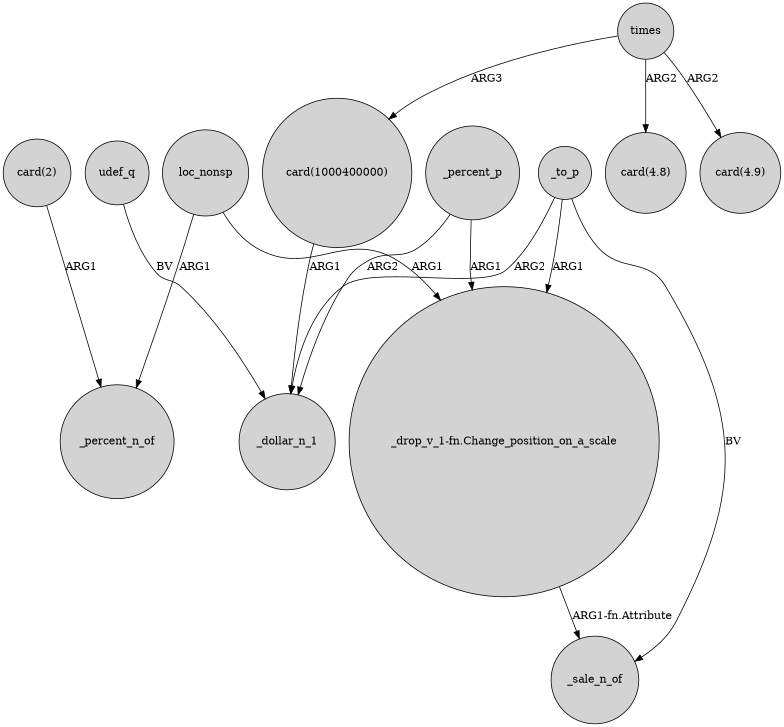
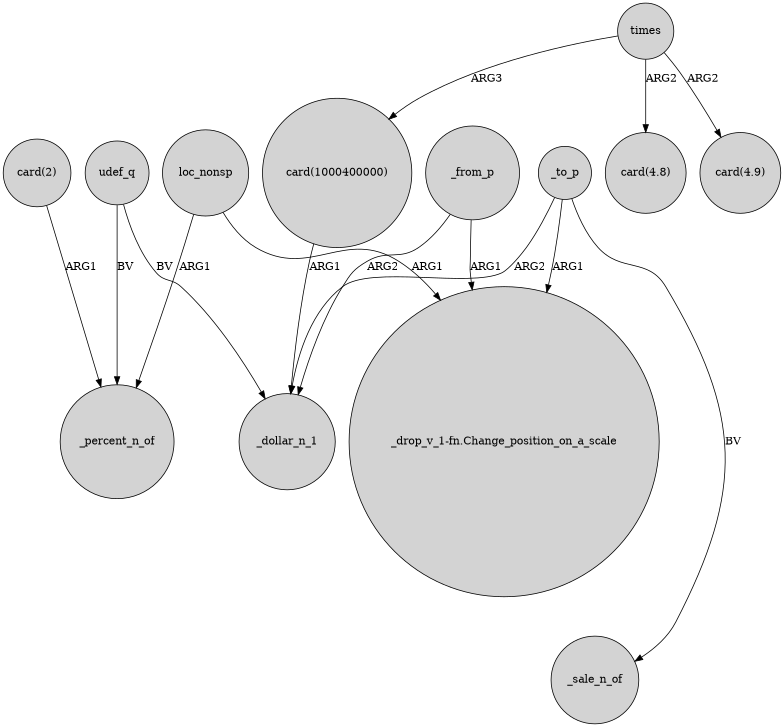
node "_percent_p": label "_percent_p" -> "_from_p"
edge "udef_q" -> "_percent_n_of": added, label "BV"
edge "_drop_v_1-fn.Change_position_on_a_scale" -> "_sale_n_of": removed, label "ARG1-fn.Attribute"
